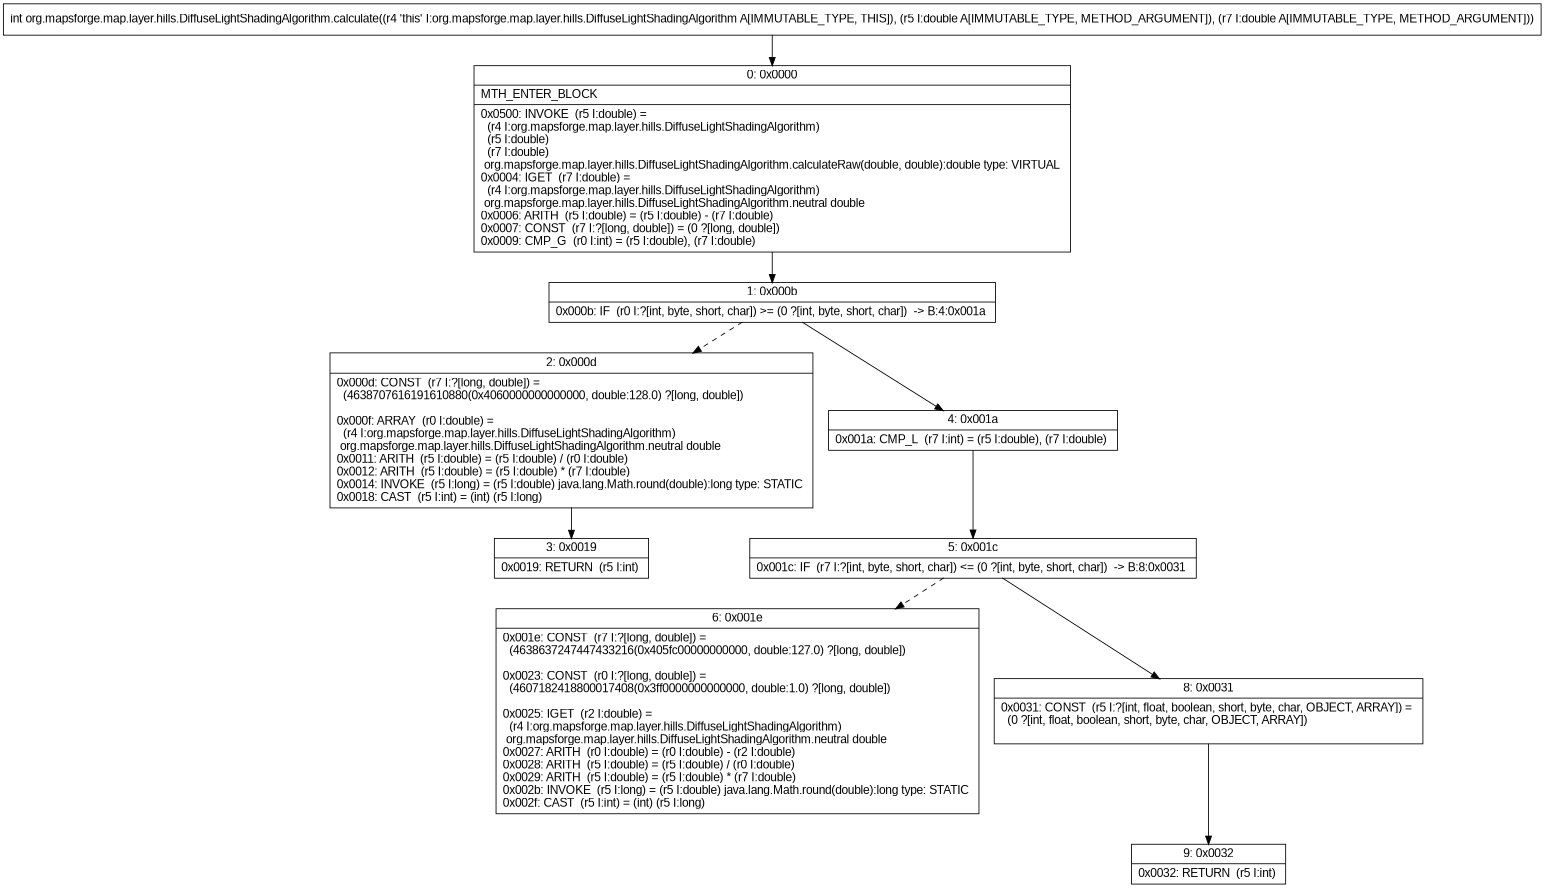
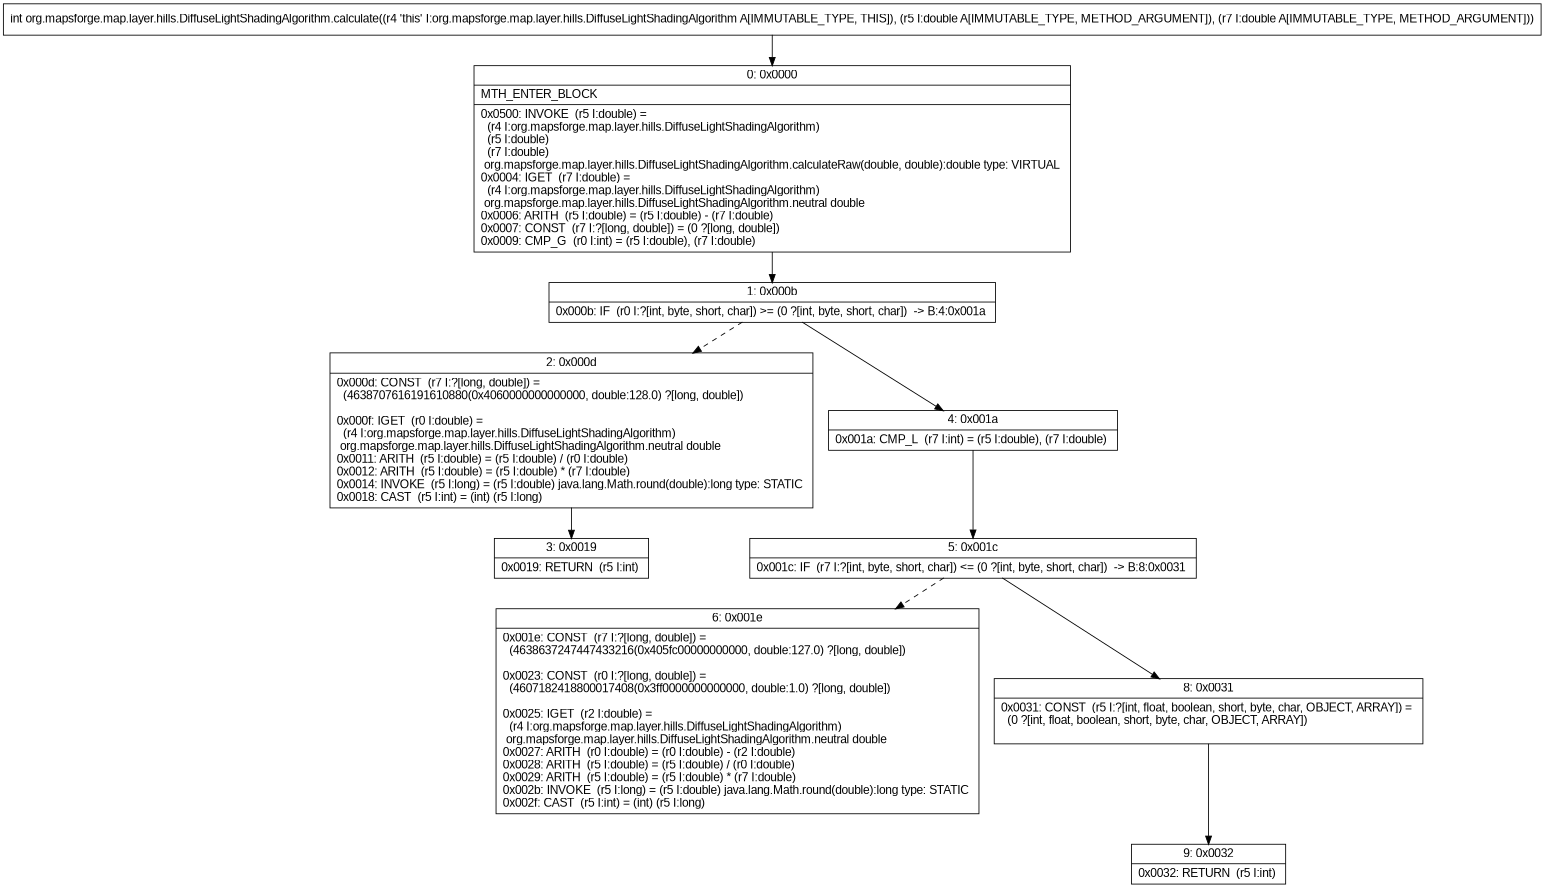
node "2: 0x000d": text "0x000f: ARRAY  (r0 I:double) =" -> "0x000f: IGET  (r0 I:double) ="
